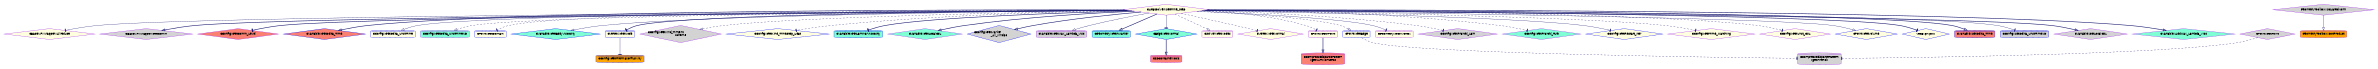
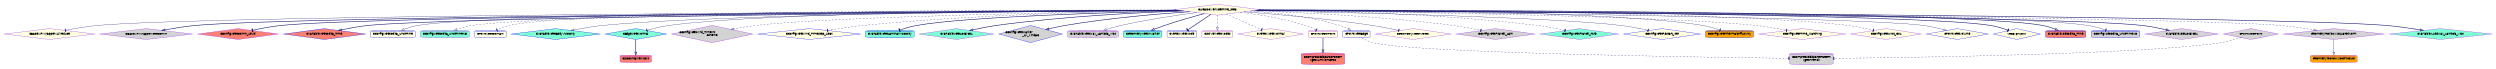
edge "CHeatSolver::SetTime_Step" -> "GeometryToolbox::SquaredNorm": added
node "CGeometry::GetnVertex": shape cylinder -> diamond
edge "CVertex::GetNode" -> "CConfig::GetThermalDiffusivity": now "CHeatSolver::SetTime_Step" -> "CConfig::GetThermalDiffusivity"
